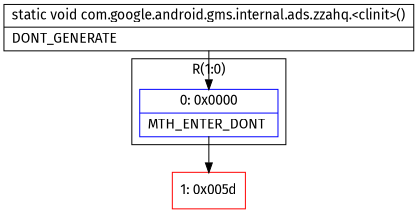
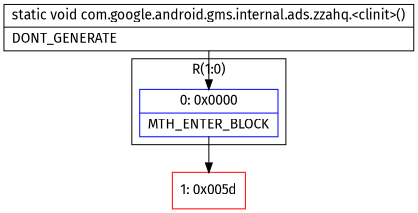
node "0: 0x0000": text "MTH_ENTER_DONT" -> "MTH_ENTER_BLOCK"
